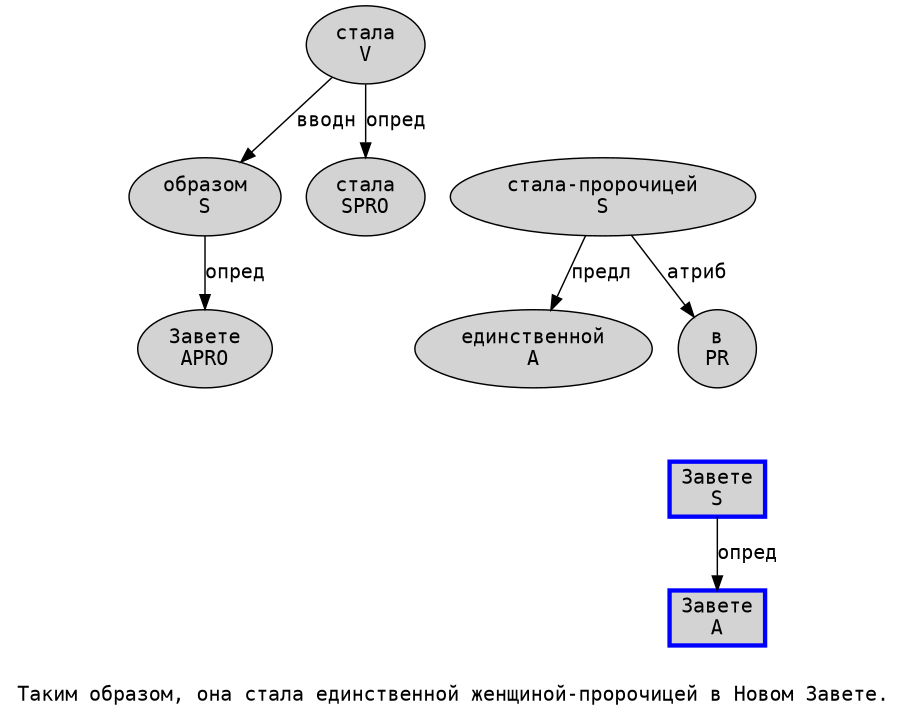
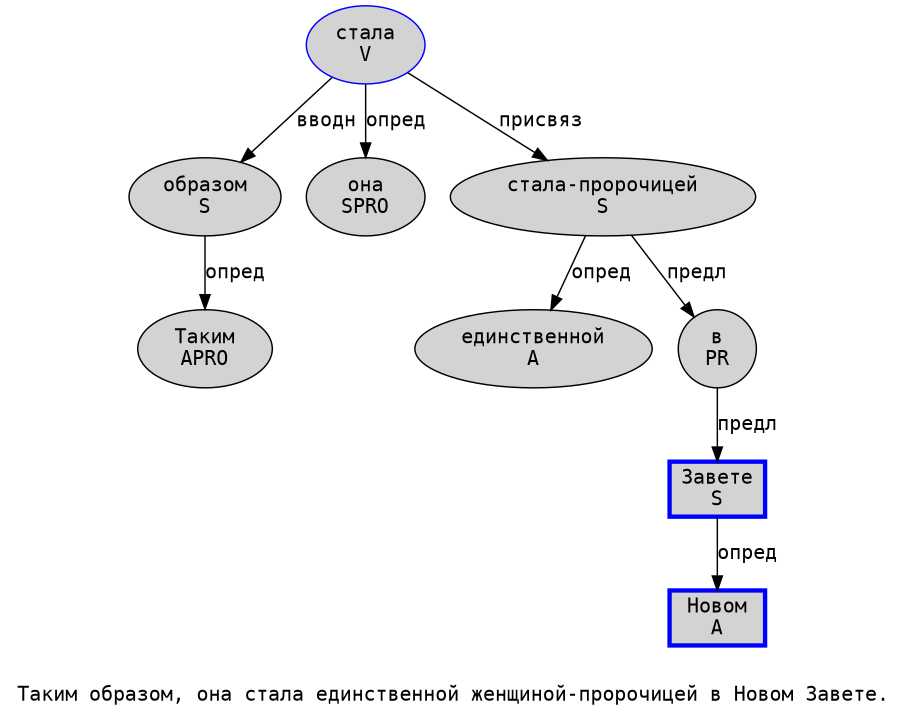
node "стала V": color black -> blue
edge "стала V" -> "стала-пророчицей S": added, label "присвяз"
node "стала SPRO": label "стала SPRO" -> "она SPRO"
edge "стала-пророчицей S" -> "единственной A": label "предл" -> "опред"
edge "стала-пророчицей S" -> "в PR": label "атриб" -> "предл"
node "Завете APRO": label "Завете APRO" -> "Таким APRO"
edge "в PR" -> "Завете S": added, label "предл"
node "Завете A": label "Завете A" -> "Новом A"
